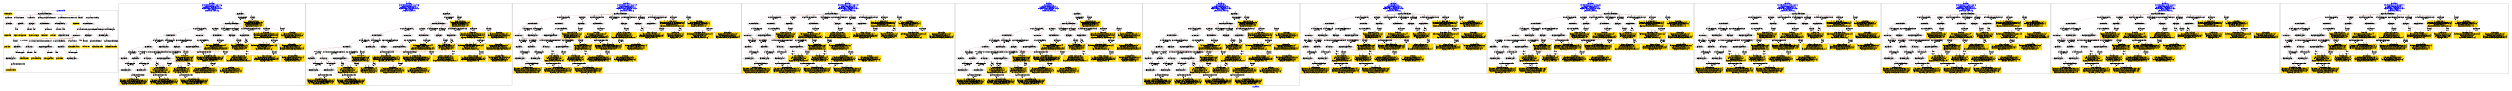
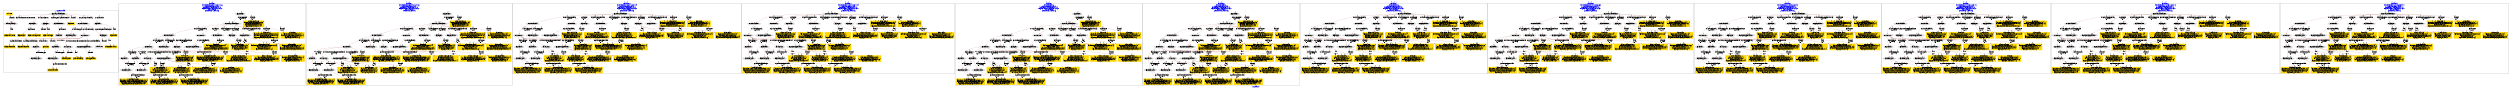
edge "Object Rights" -> "E30_Right1": reversed
edge "E40_Legal_Body1" -> "Work URI": reversed
node "dimensions": fillcolor gold -> lightgray
node "Object Link Source": fillcolor lightgray -> gold
node "Medium URI": fillcolor gold -> lightgray
node "Artist Name": removed
